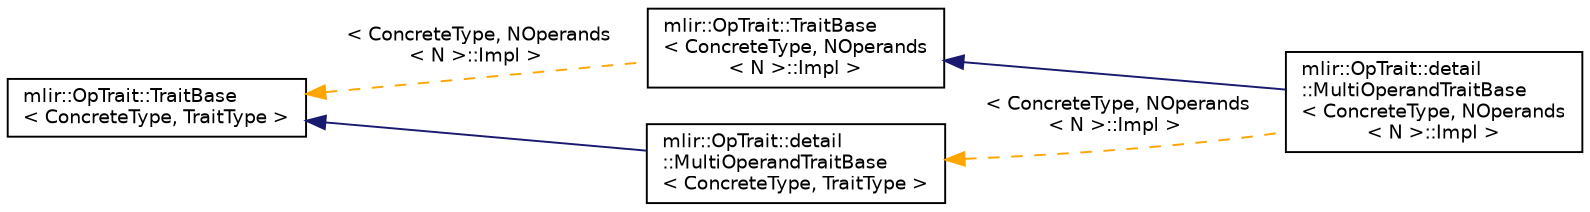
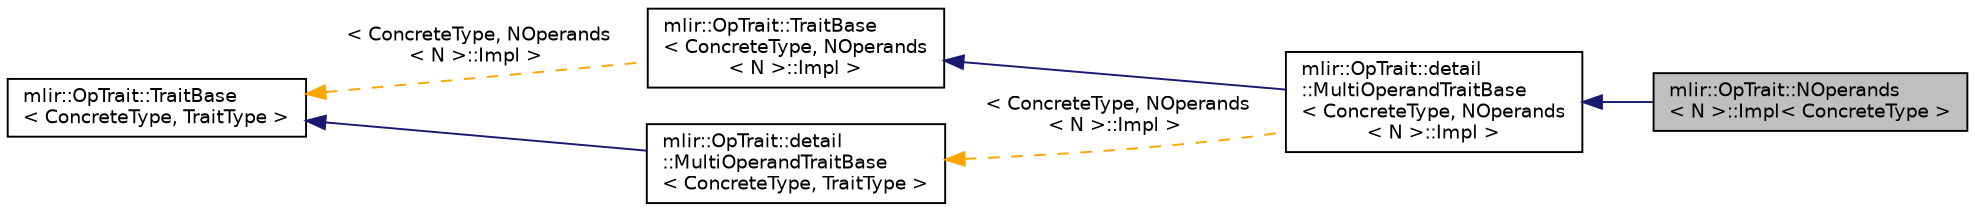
node "mlir::OpTrait::NOperands < N >::Impl< ConcreteType >": added
